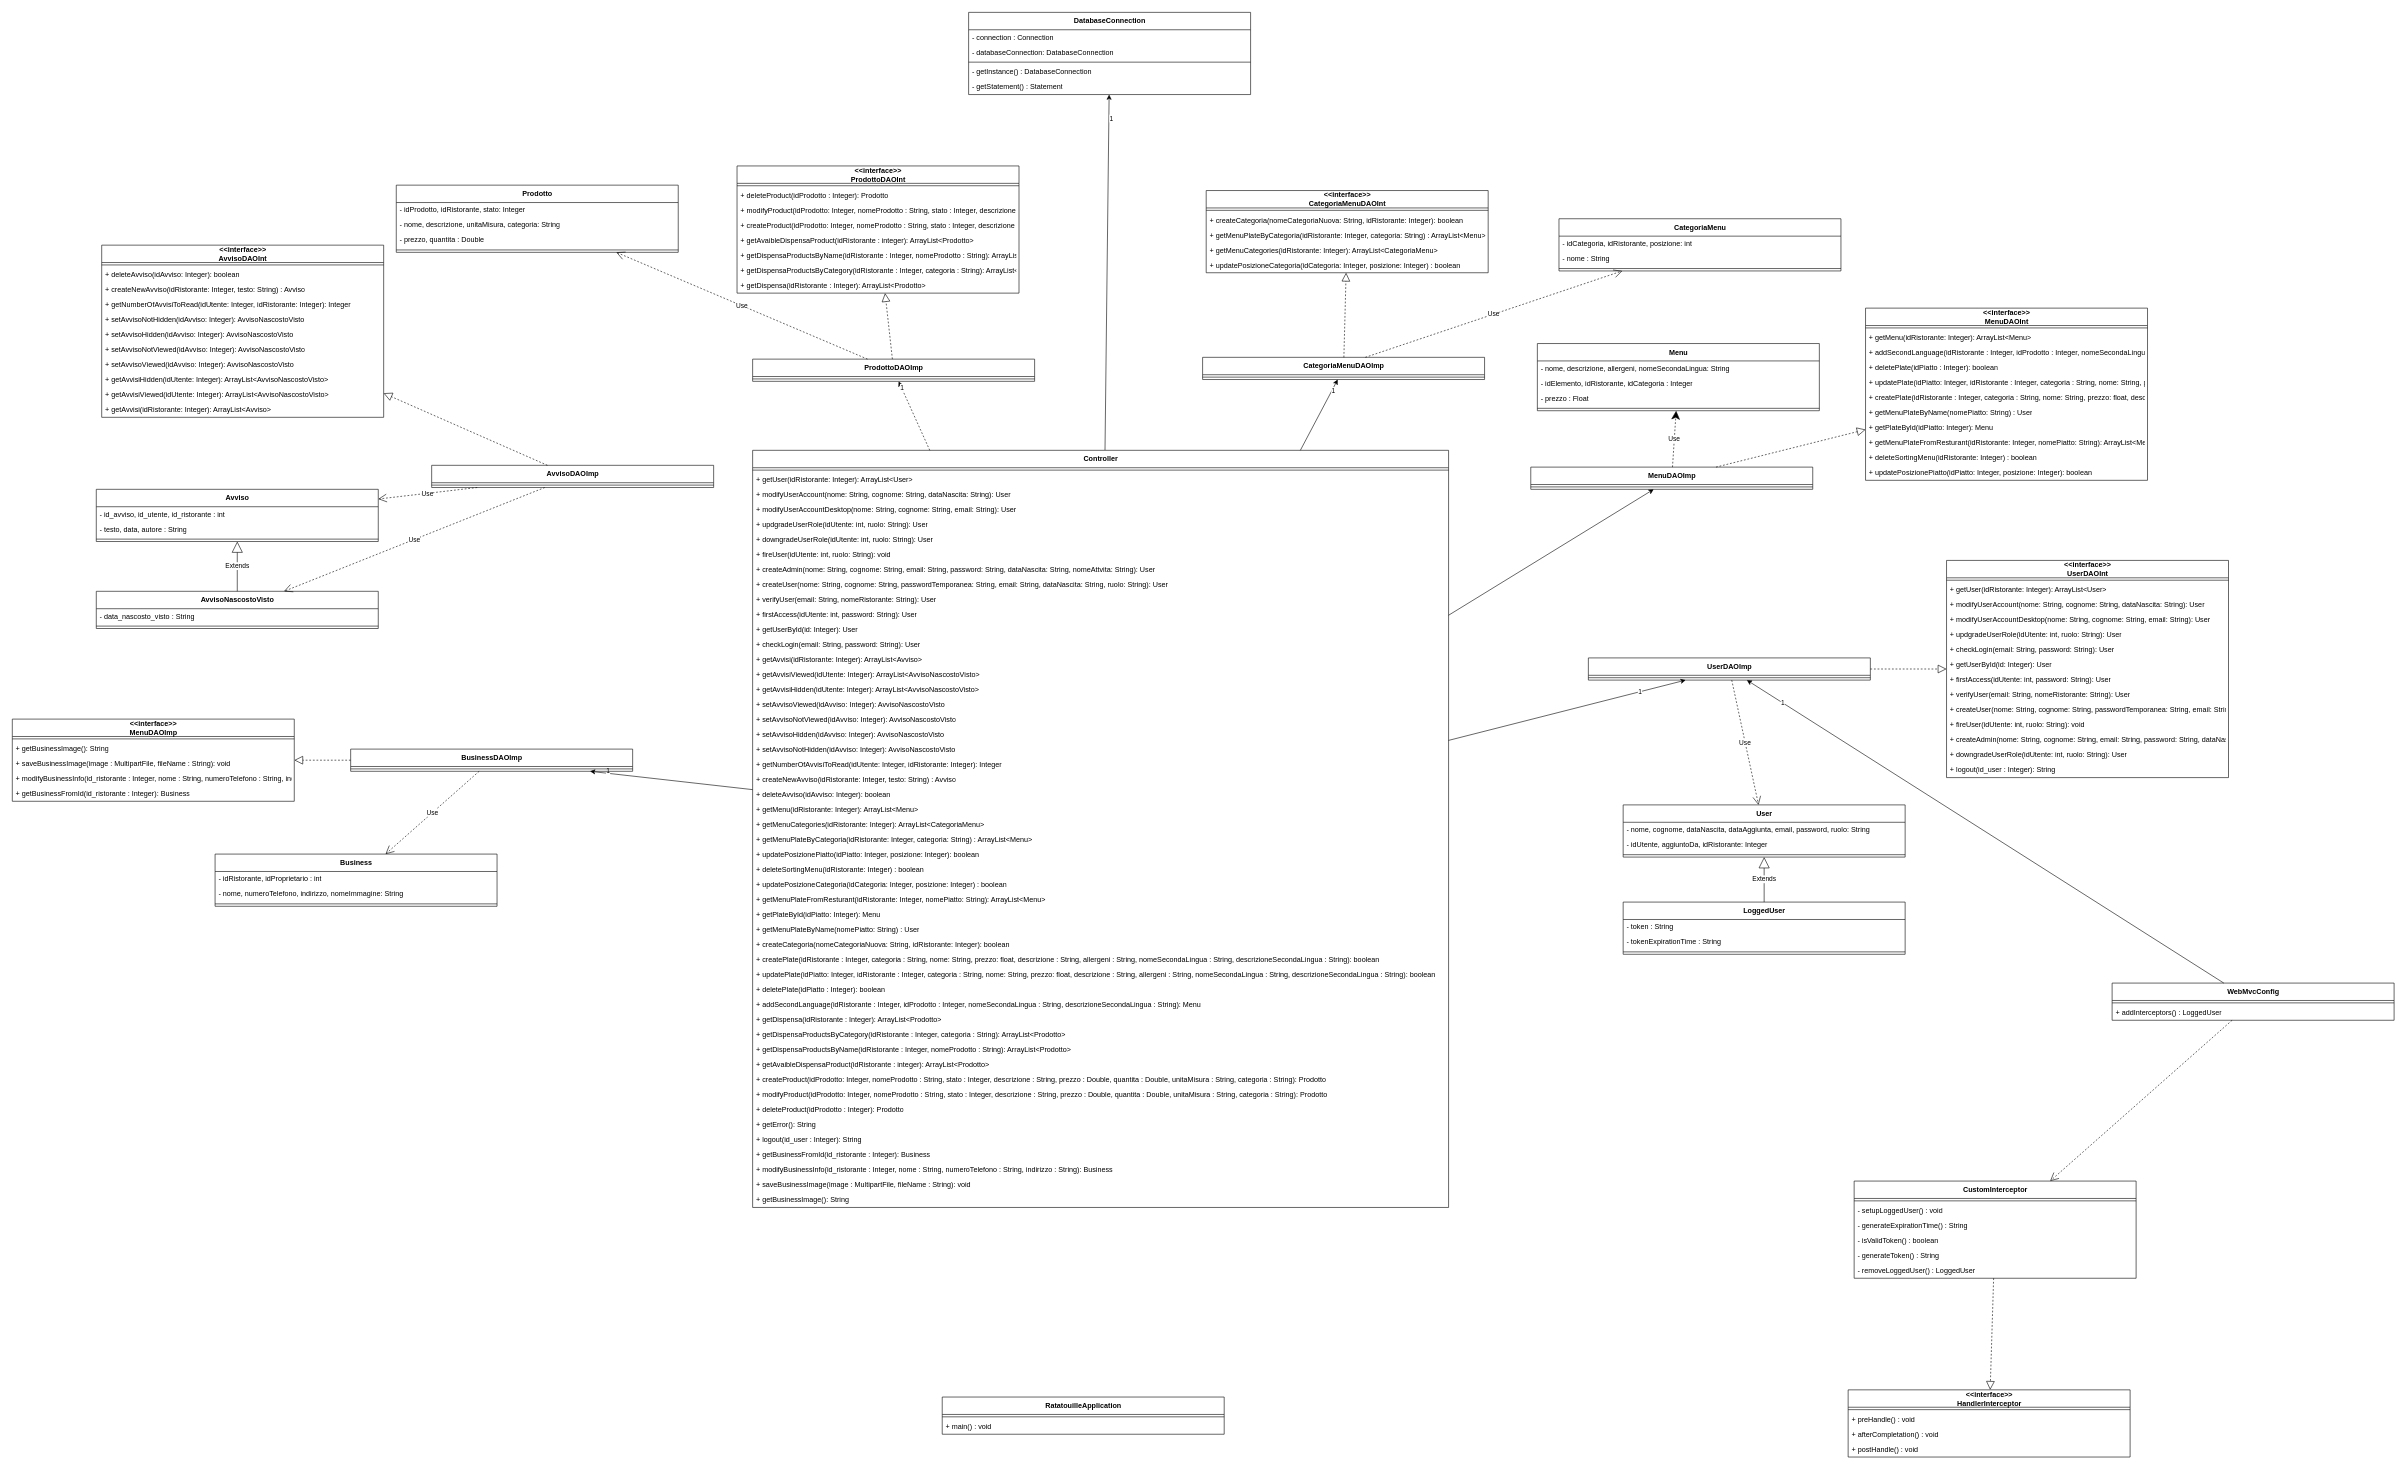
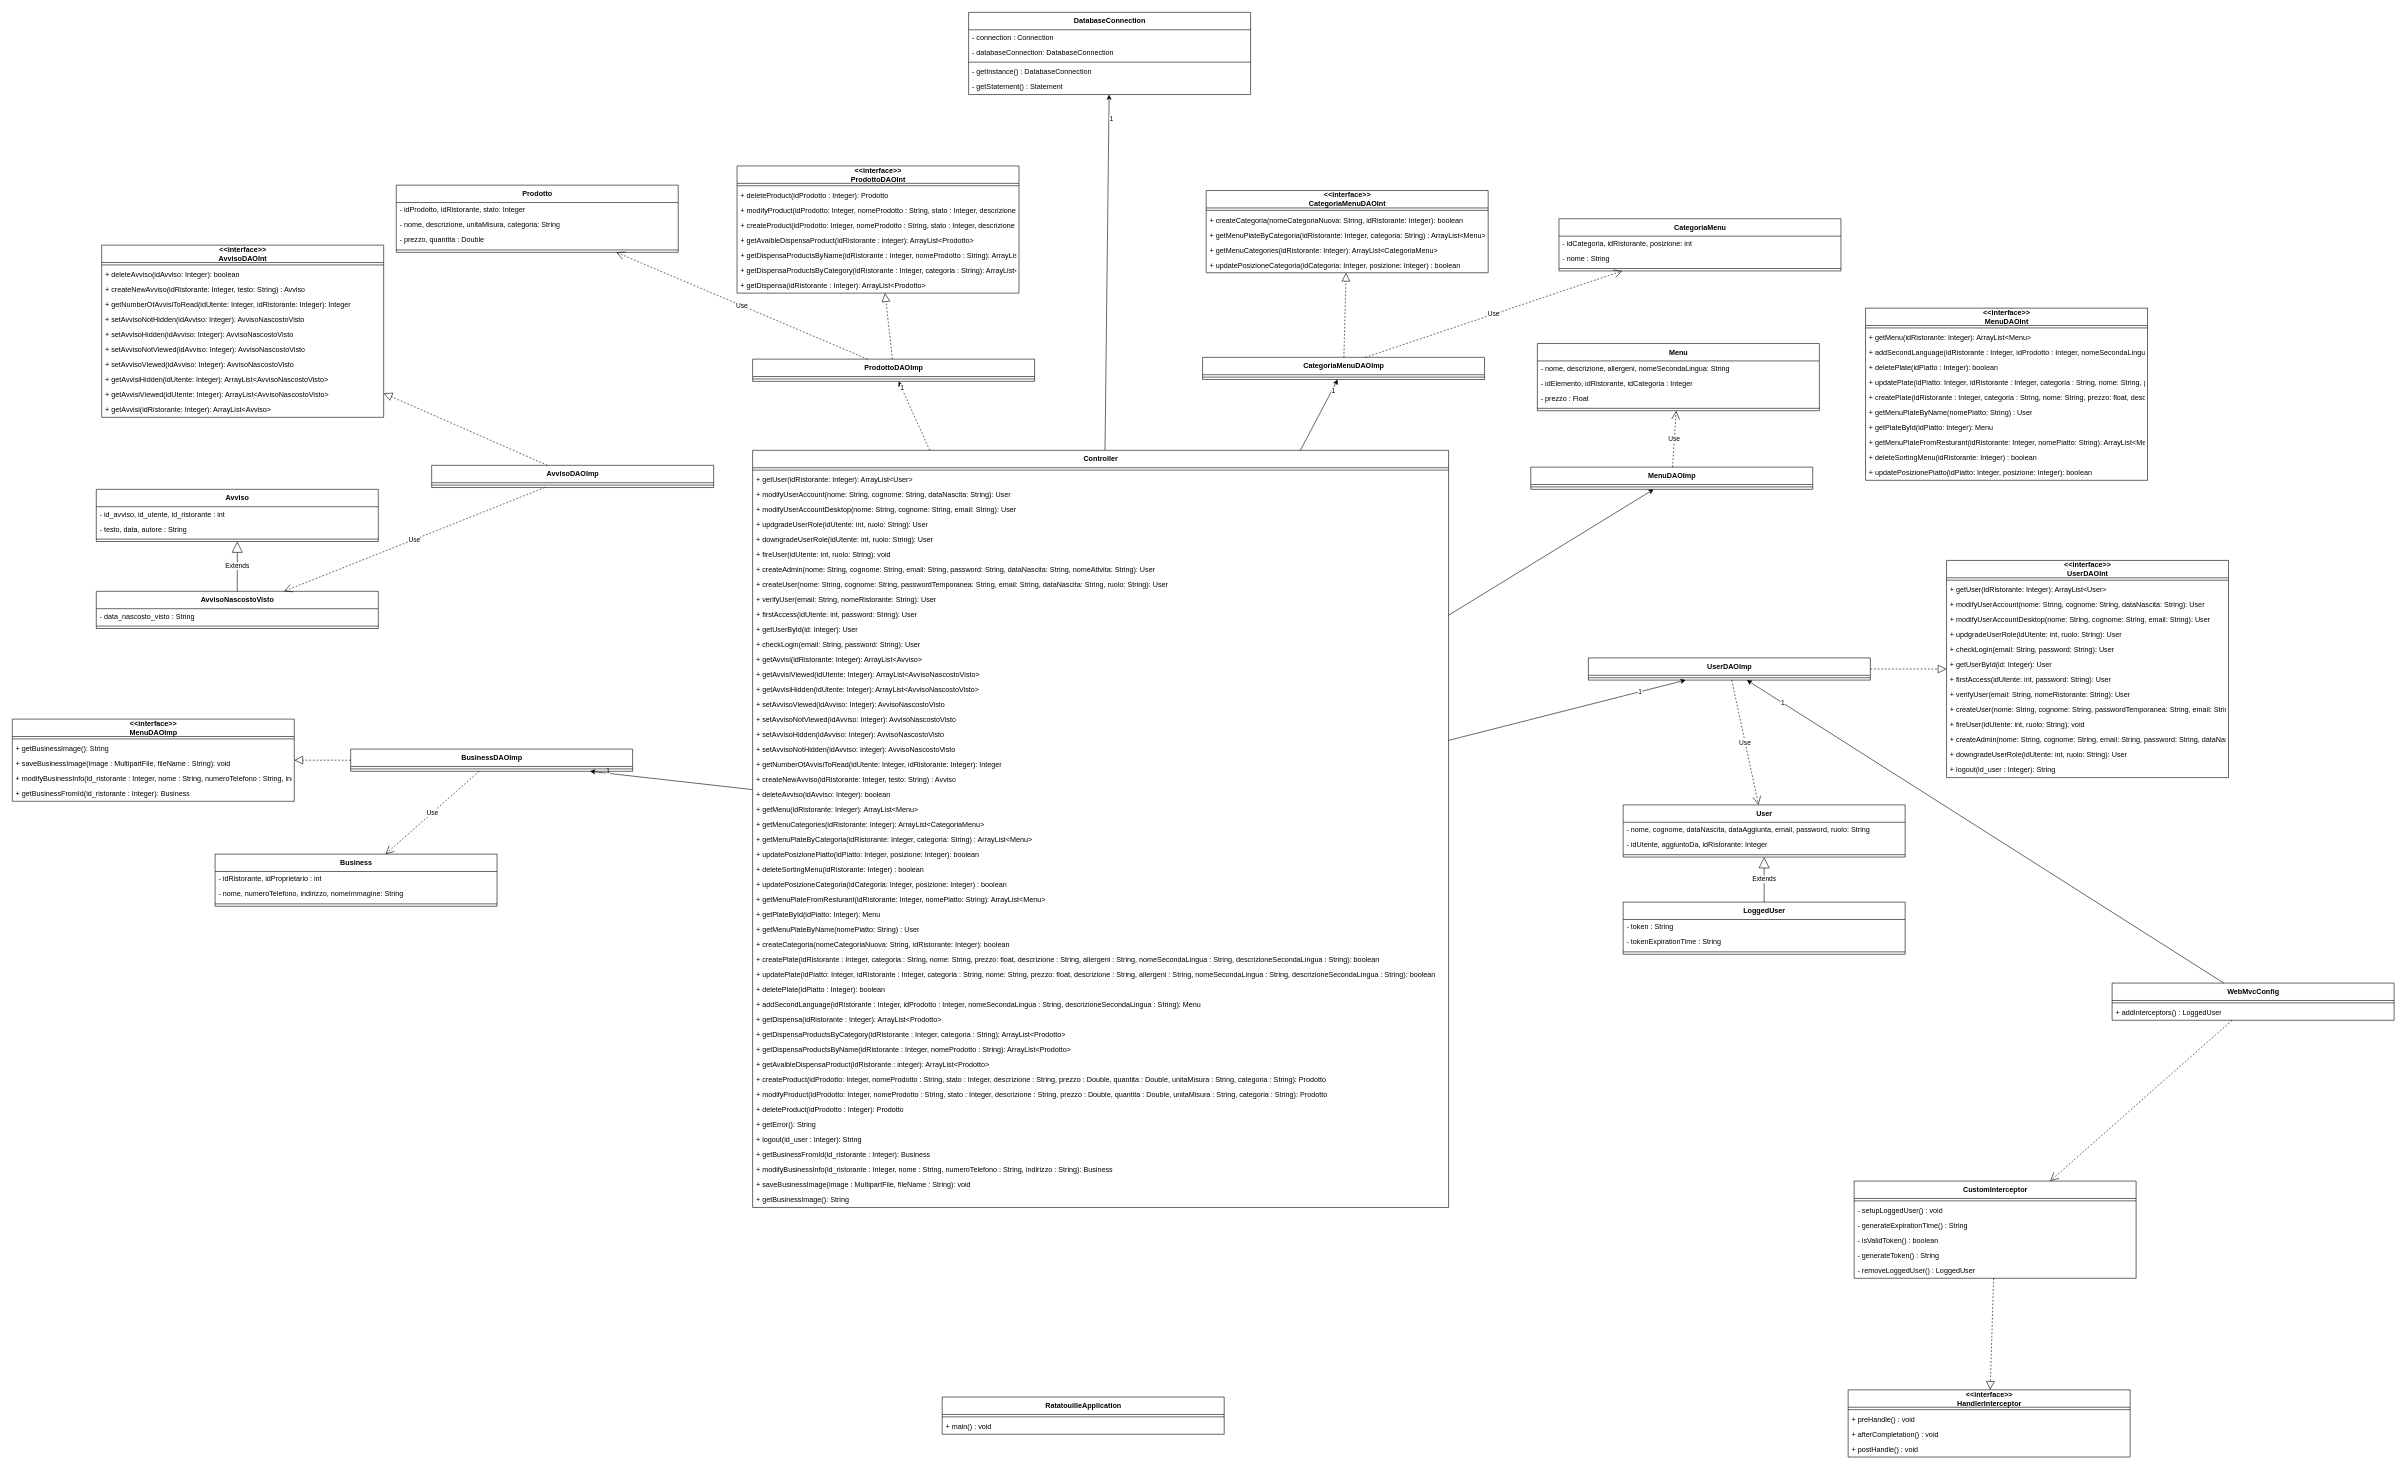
edge "MenuDAOImp" -> "Menu": arrowhead classic -> open
edge "MenuDAOImp" -> "<<interface>> MenuDAOInt": removed
edge "AvvisoDAOImp" -> "Avviso": removed, label "Use"
